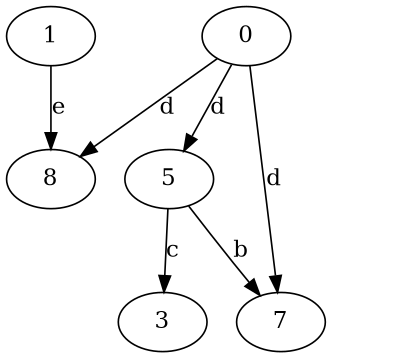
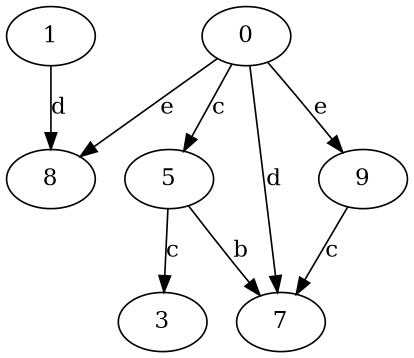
edge "1" -> "8": label "e" -> "d"
edge "0" -> "8": label "d" -> "e"
edge "0" -> "5": label "d" -> "c"
node "9": added
